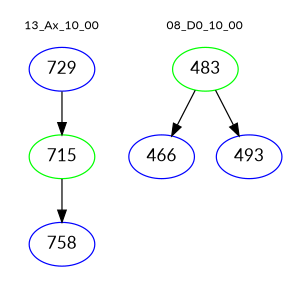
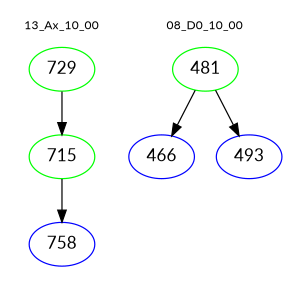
node "729": color blue -> green
node "483": label "483" -> "481"
